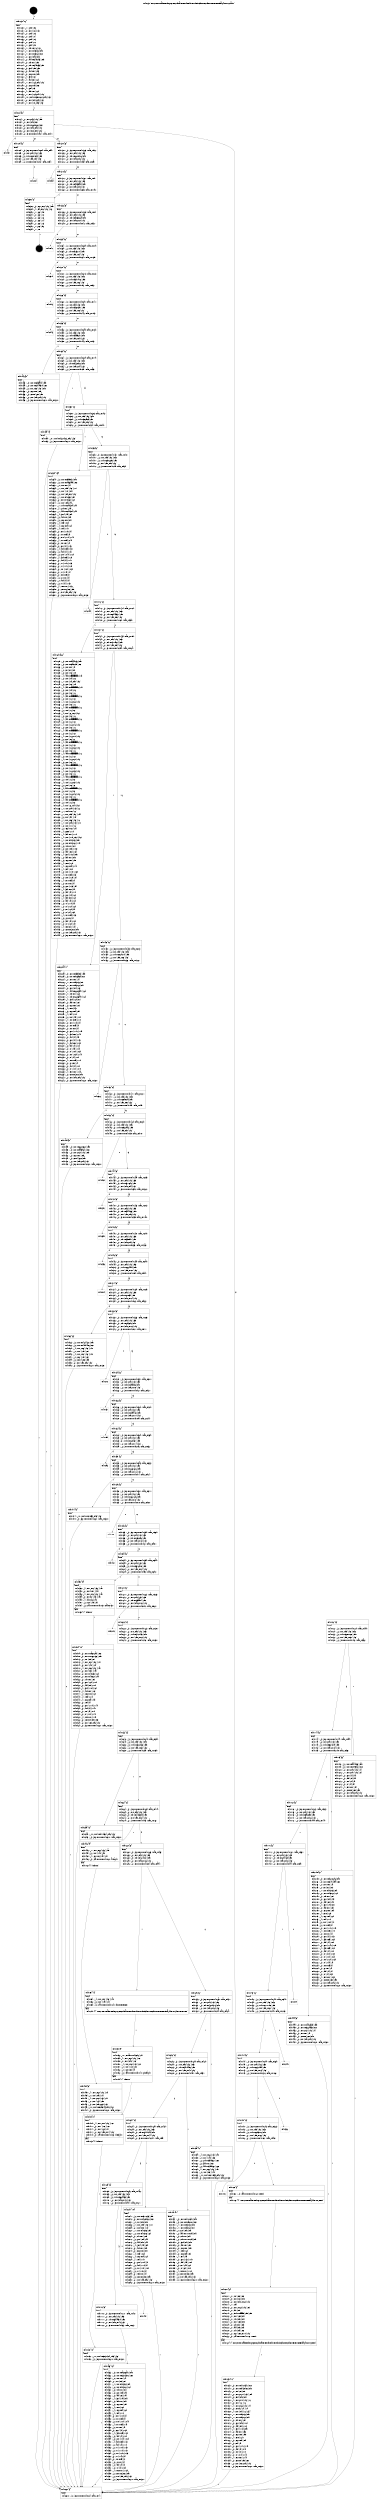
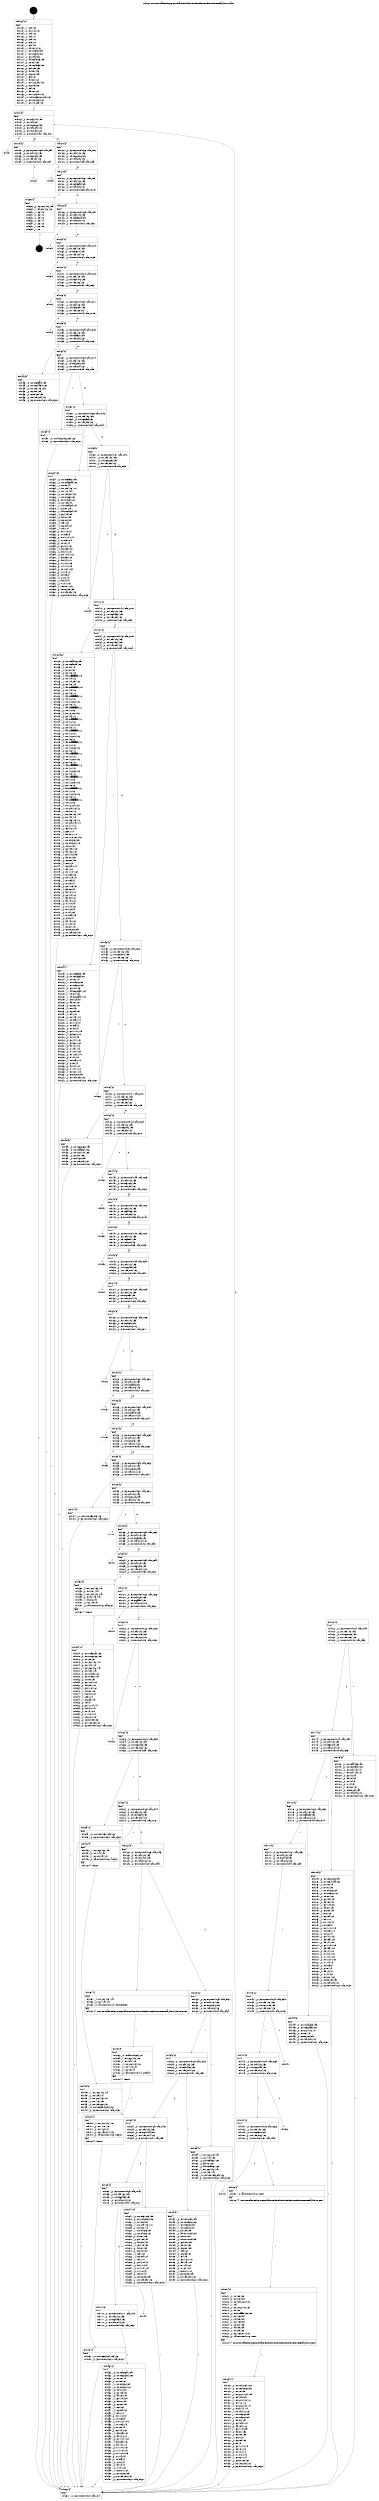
edge "0x4012c4 [32]" -> "0x401a27": reversed
node "0x401b83 [36]": removed
edge "0x4015a0 [28]" -> "0x4015bc [28]": removed, label "12"
node "0x402480": added
node "0x401f49": removed
